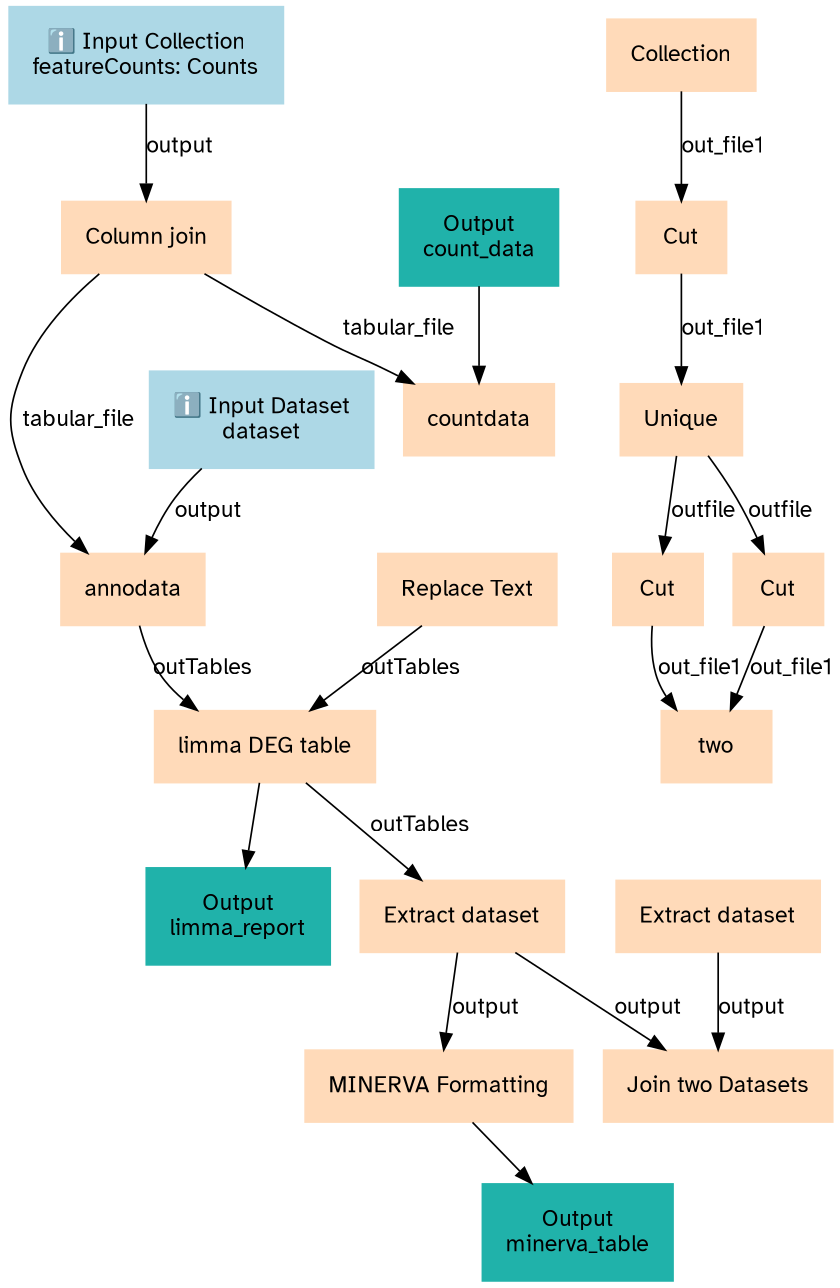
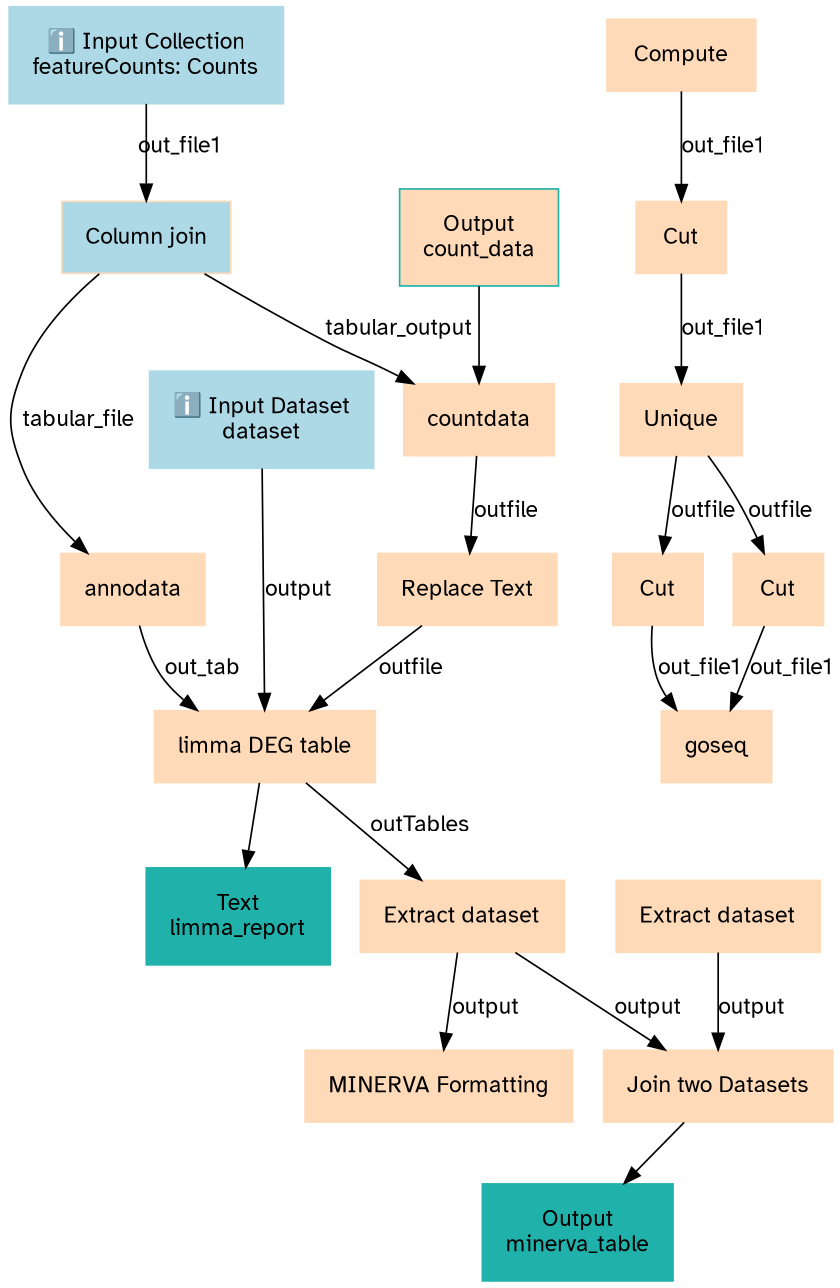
node "Collection": label "Collection" -> "Compute"
edge "ℹ️ Input Collection featureCounts: Counts" -> "Column join": label "output" -> "out_file1"
node "Column join": fillcolor peachpuff -> lightblue
node "Output count_data": fillcolor lightseagreen -> peachpuff
edge "Column join" -> "countdata": label "tabular_file" -> "tabular_output"
edge "countdata" -> "Replace Text": added, label "outfile"
edge "ℹ️ Input Dataset dataset" -> "annodata": now "ℹ️ Input Dataset dataset" -> "limma DEG table"
edge "annodata" -> "limma DEG table": label "outTables" -> "out_tab"
edge "Replace Text" -> "limma DEG table": label "outTables" -> "outfile"
node "two": label "two" -> "goseq"
node "Output limma_report": label "Output limma_report" -> "Text limma_report"
edge "MINERVA Formatting" -> "Output minerva_table": now "Join two Datasets" -> "Output minerva_table"
